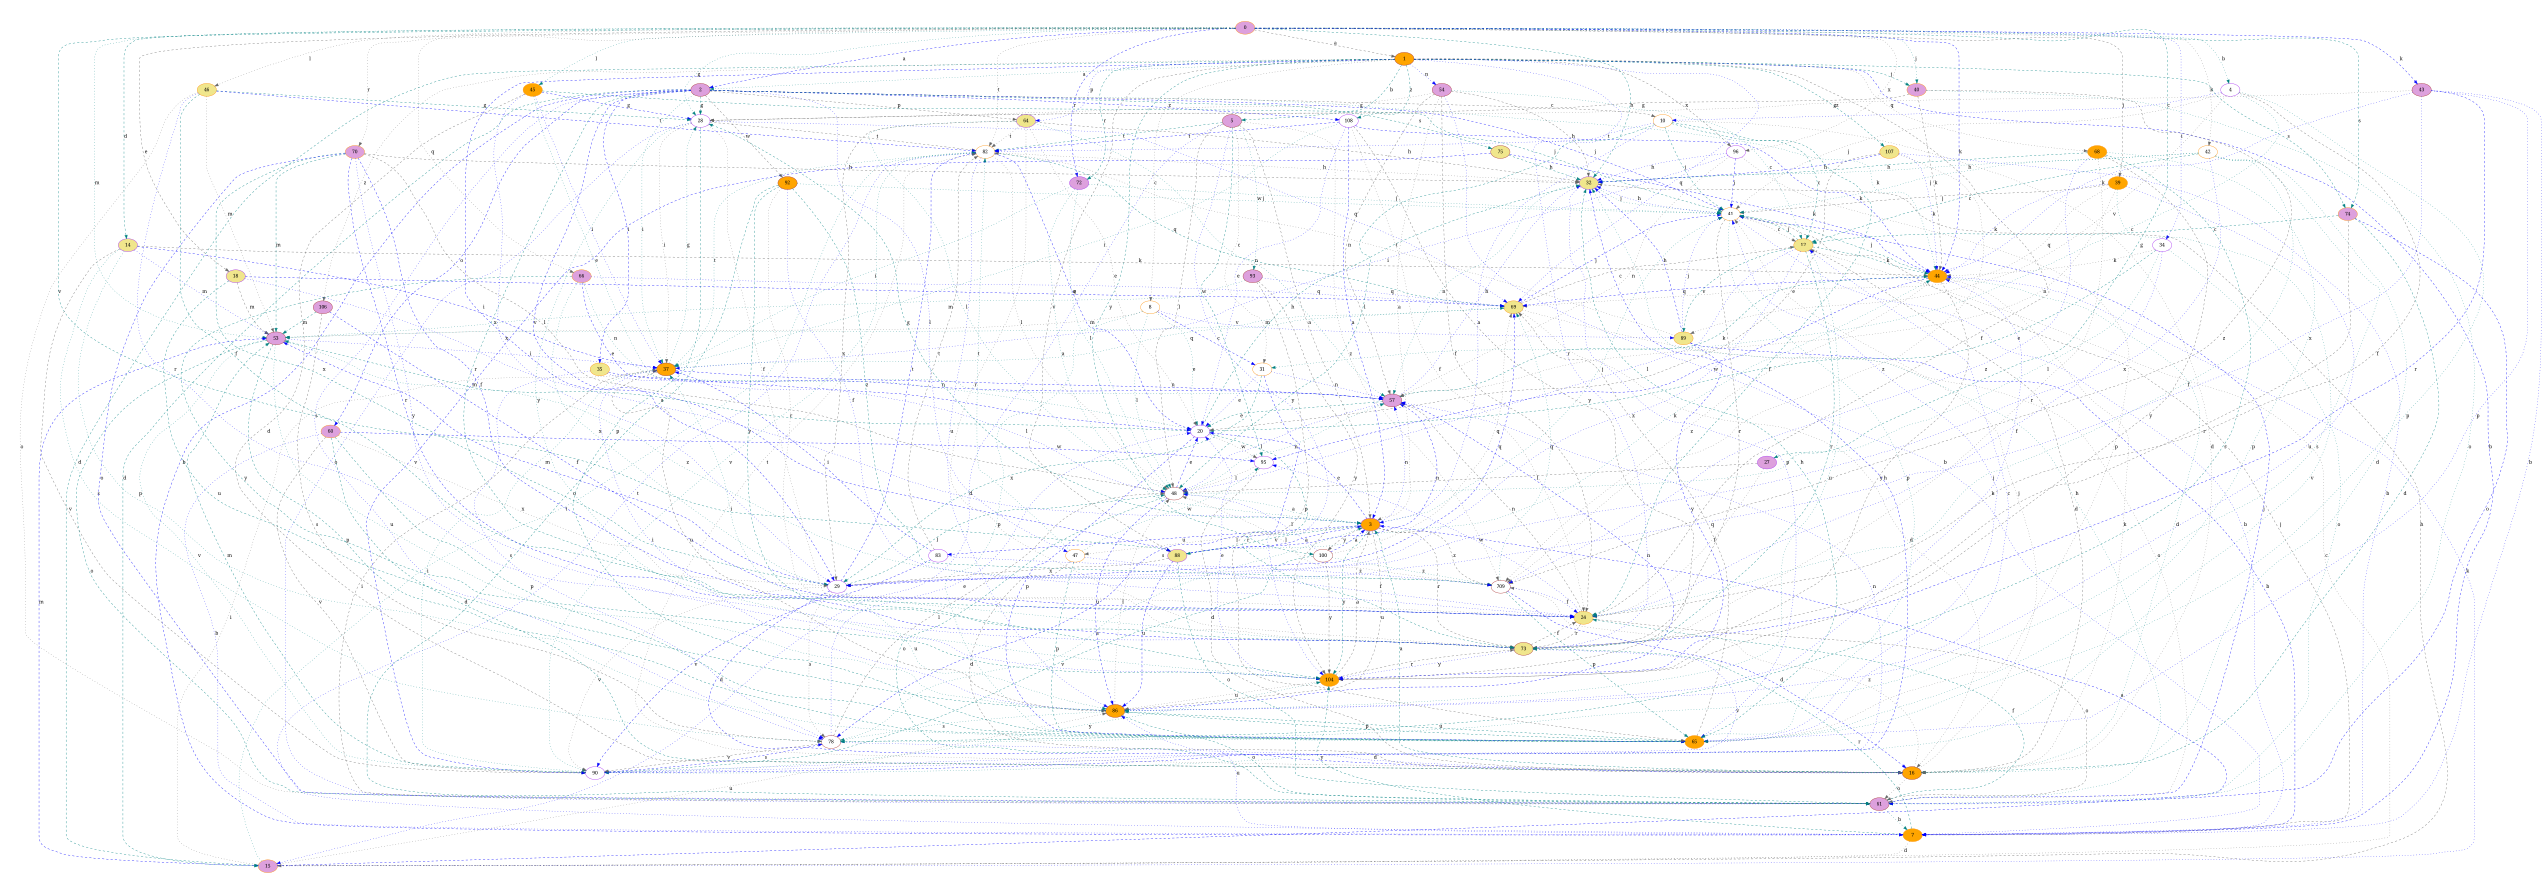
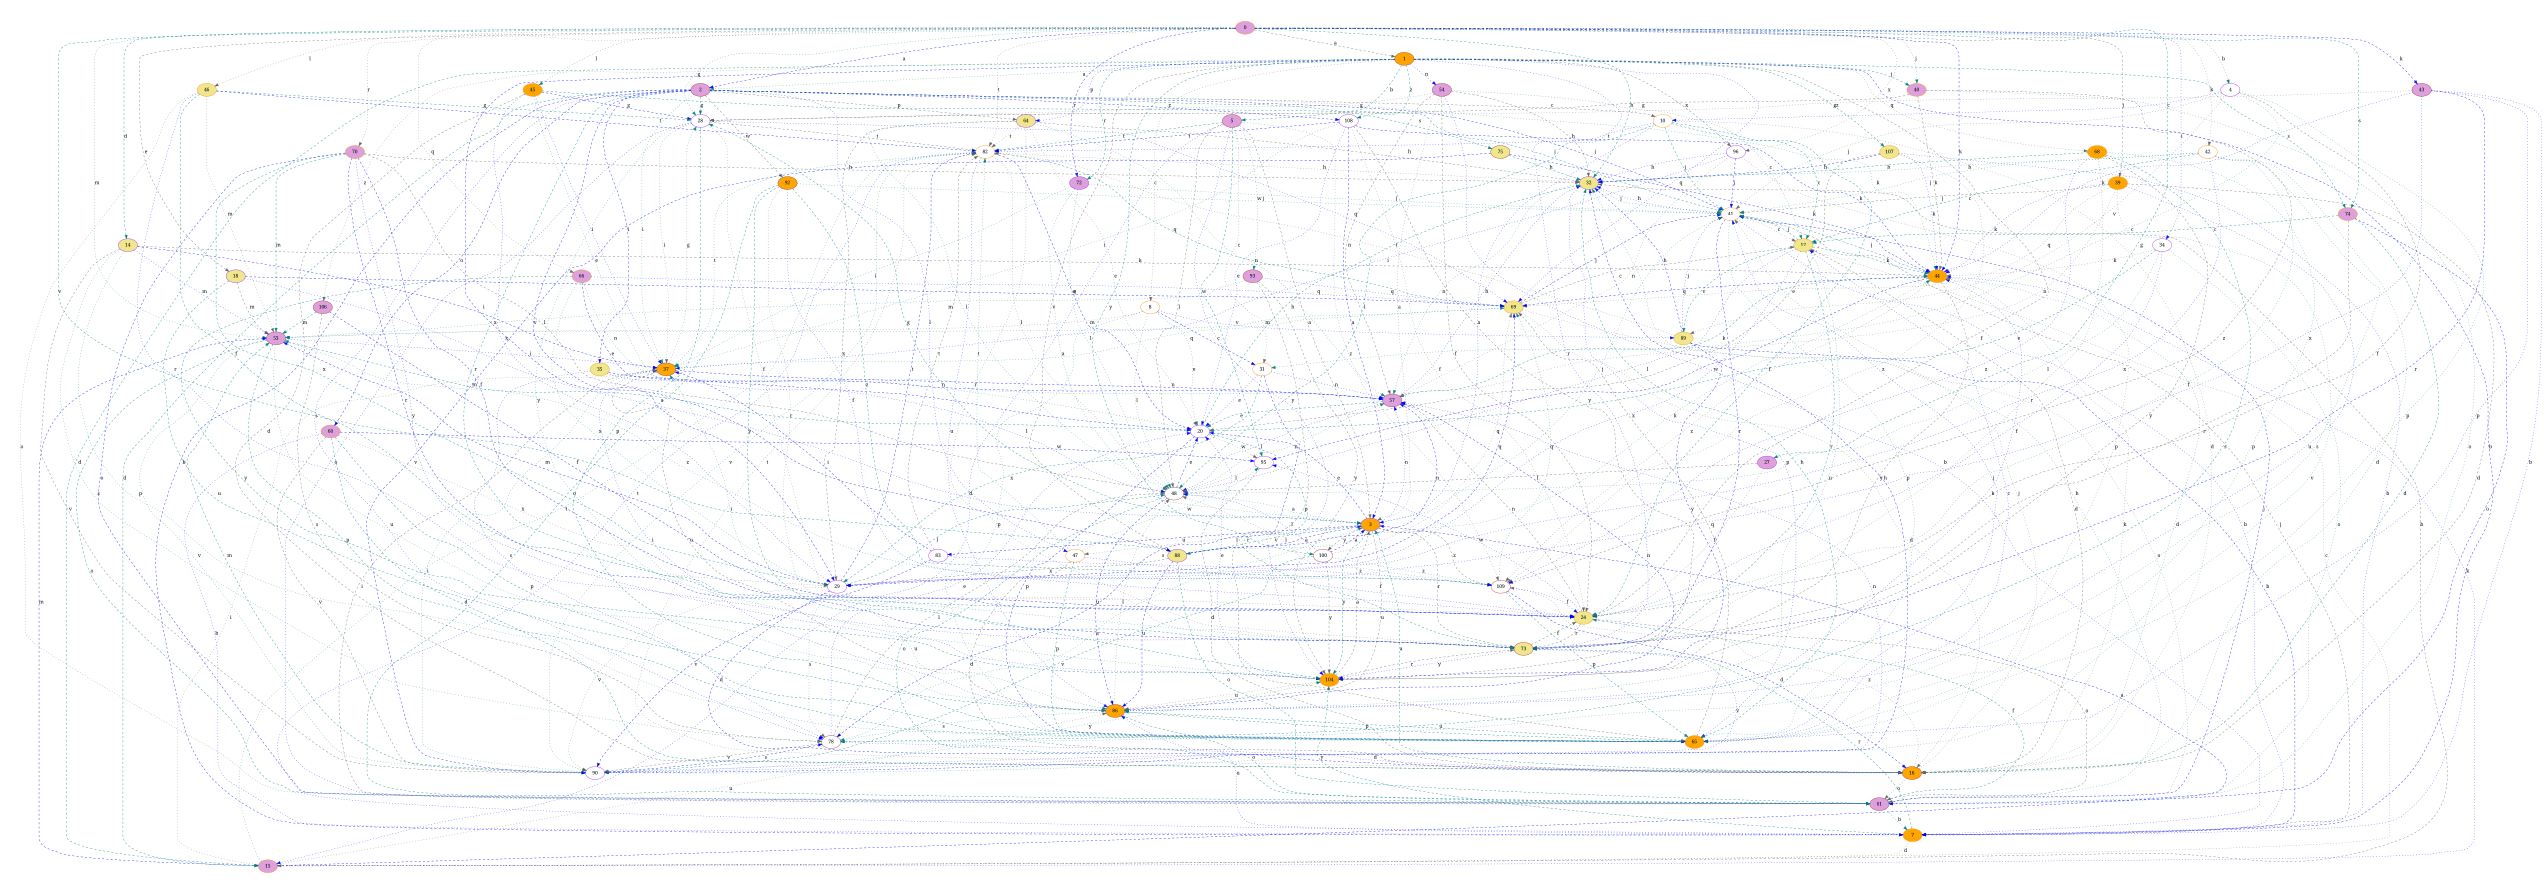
edge "41" -> "73": color gray40 -> blue
edge "39" -> "16": added, label "d"
node "709": label "709" -> "109"
